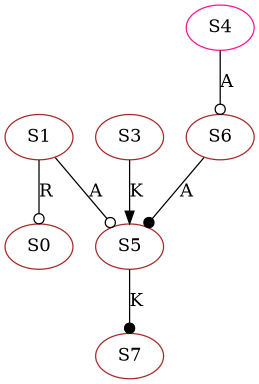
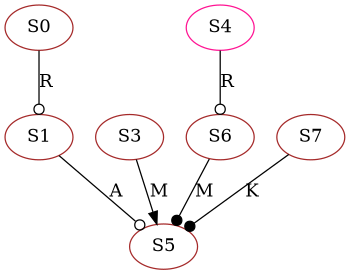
edge "S4" -> "S6": label "A" -> "R"
edge "S1" -> "S0": reversed
edge "S3" -> "S5": label "K" -> "M"
edge "S6" -> "S5": label "A" -> "M"
edge "S5" -> "S7": reversed
